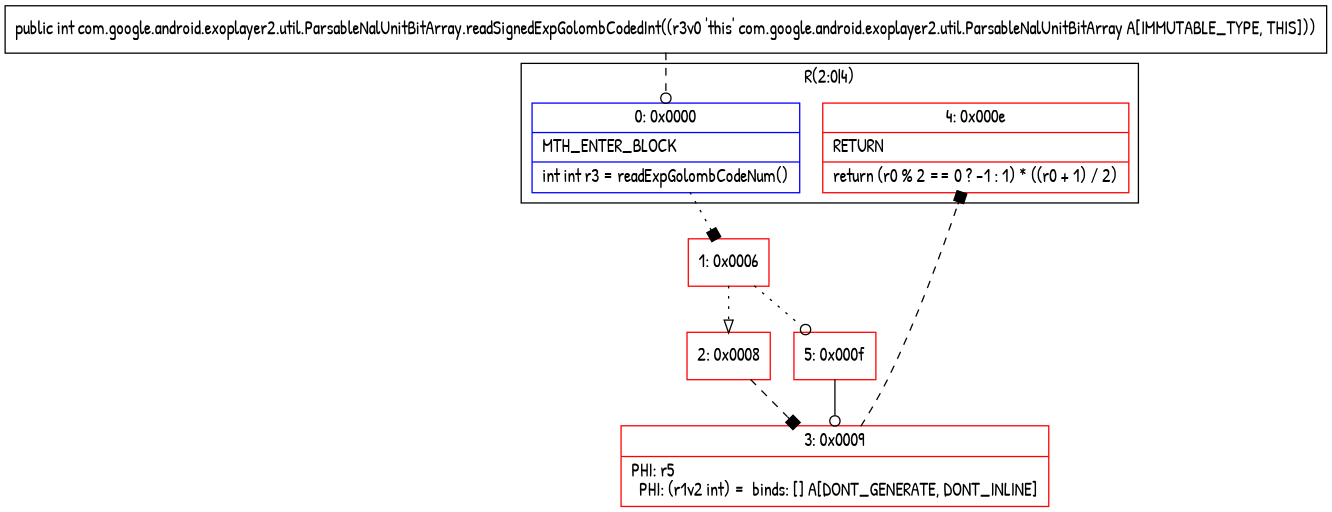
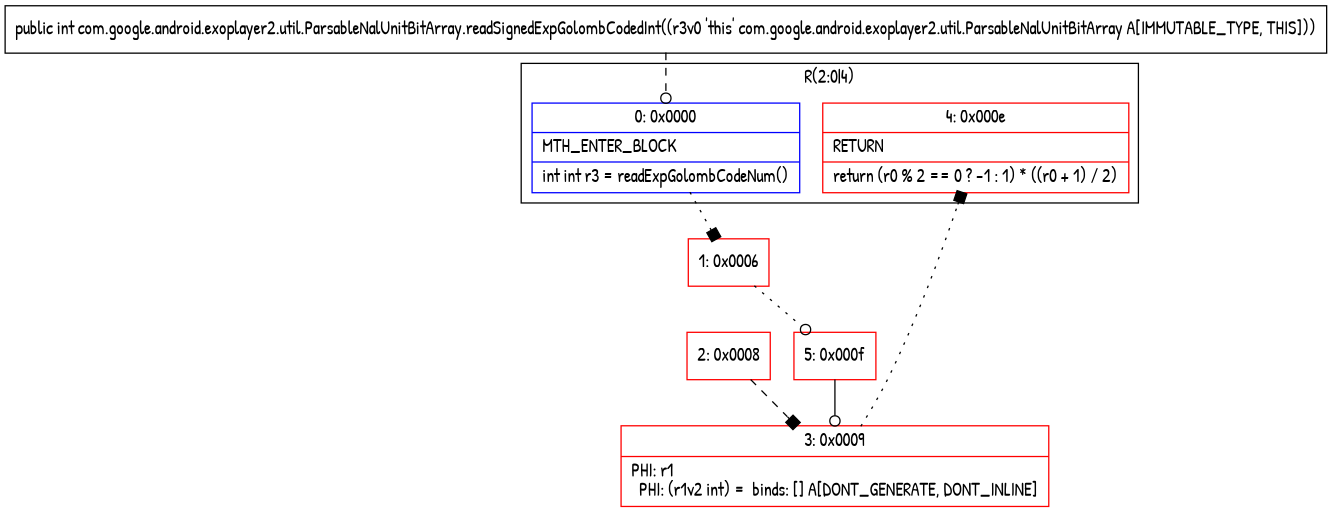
edge "1: 0x0006" -> "2: 0x0008": removed
edge "3: 0x0009" -> "4: 0x000e": style dashed -> dotted
node "3: 0x0009": text "PHI: r5" -> "PHI: r1"
